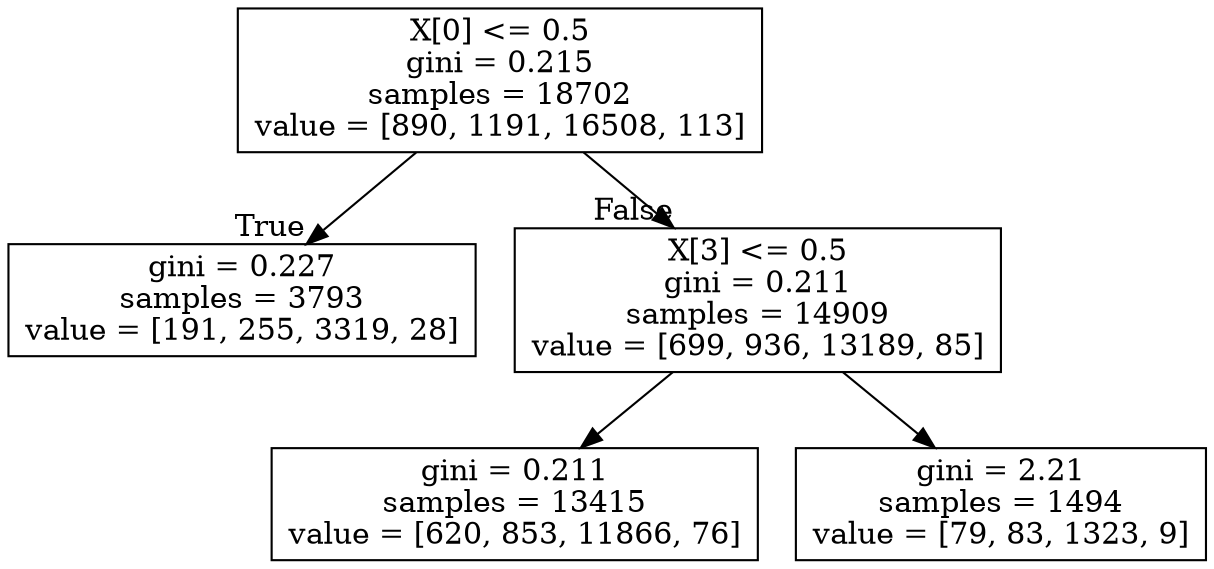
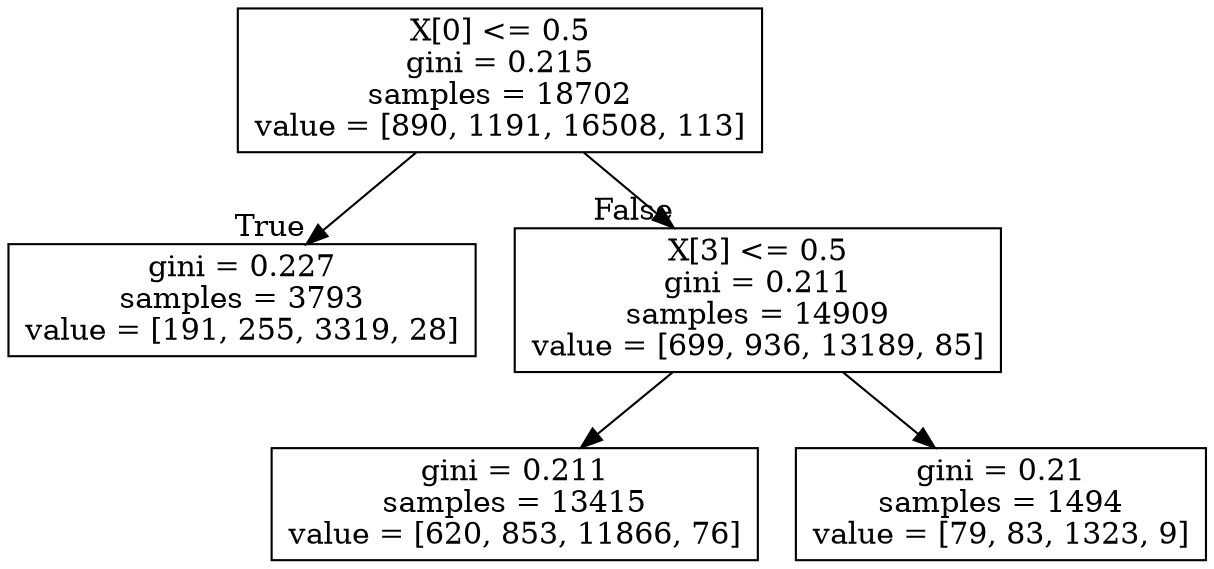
node "gini = 2.21 samples = 1494 value = [79, 83, 1323, 9]": label "gini = 2.21 samples = 1494 value = [79, 83, 1323, 9]" -> "gini = 0.21 samples = 1494 value = [79, 83, 1323, 9]"
